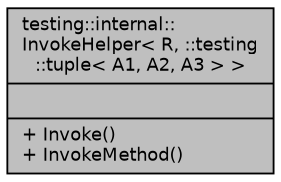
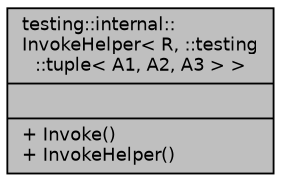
node "testing::internal::": text "+ InvokeMethod()" -> "+ InvokeHelper()"
